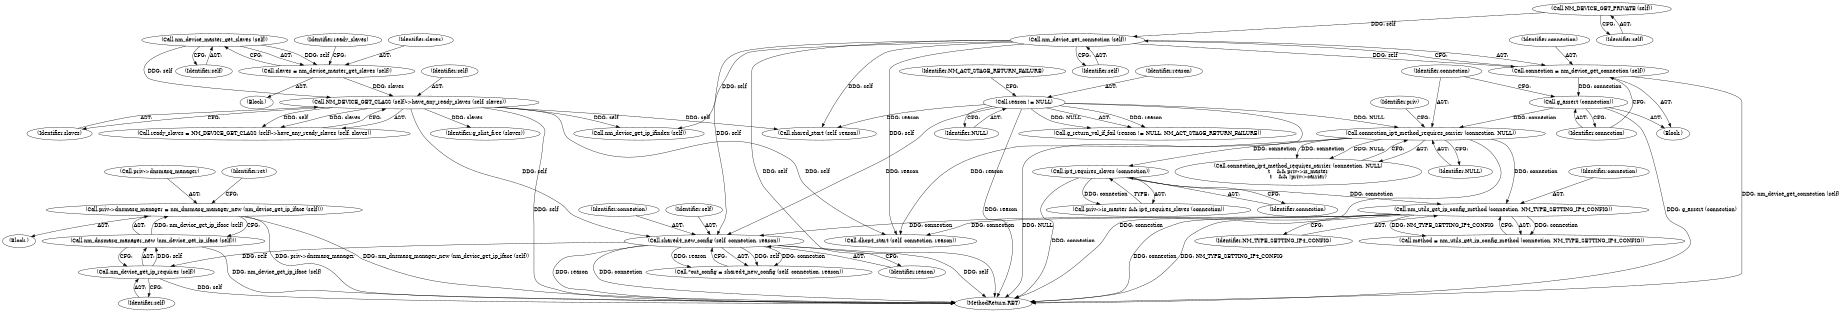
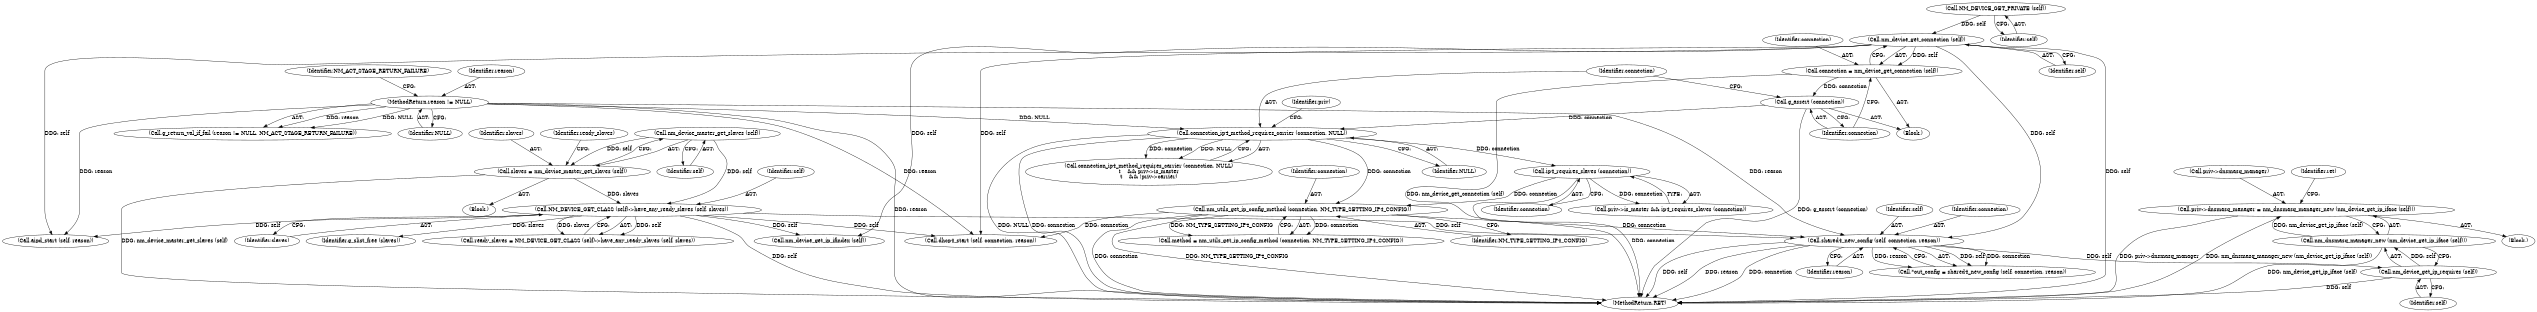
node "(Call,reason != NULL)": label "(Call,reason != NULL)" -> "(MethodReturn,reason != NULL)"
node "(Call,shared_start (self, reason))": label "(Call,shared_start (self, reason))" -> "(Call,aipd_start (self, reason))"
edge "(Call,slaves = nm_device_master_get_slaves (self))" -> "(MethodReturn,RET)": added, label "DDG: nm_device_master_get_slaves (self)"
